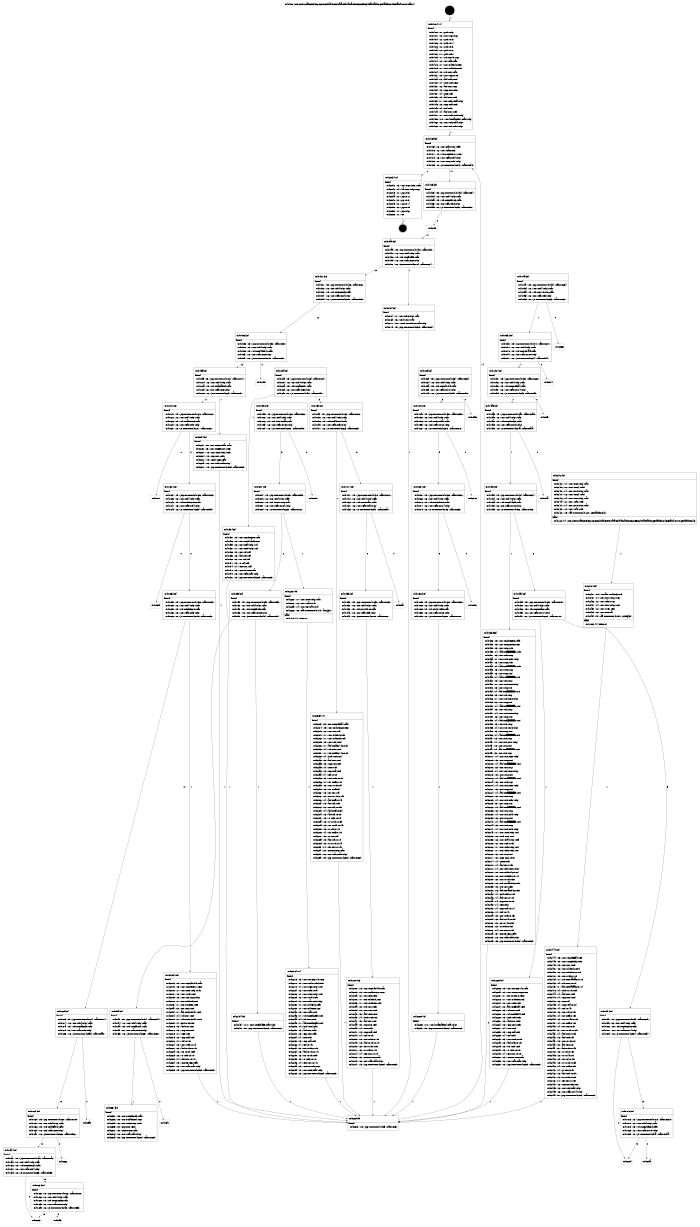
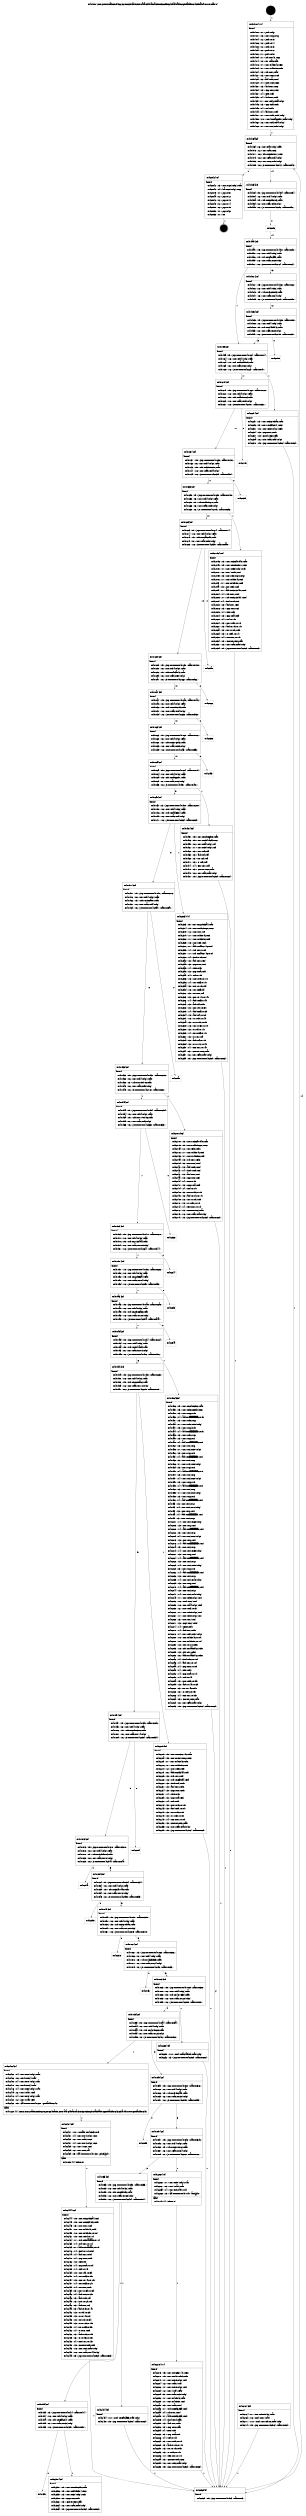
edge "0x401bab [28]" -> "0x402764 [28]": now "0x401bab [28]" -> "0x401bff [28]"
edge "0x401d33 [28]" -> "0x401d4f [28]": added, label "7"
edge "0x401e13 [28]" -> "0x402854": now "0x401e13 [28]" -> "0x401e2f [28]"
edge "0x401cc3 [28]" -> "0x402653": now "0x401cc3 [28]" -> "0x401cdf [28]"
node "0x401e9f [28]": added
